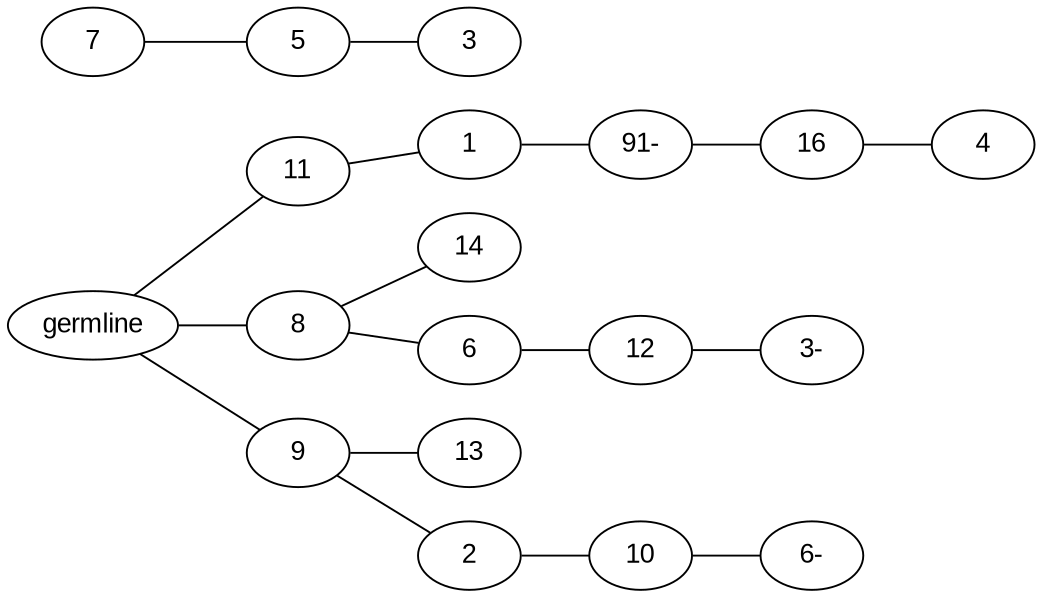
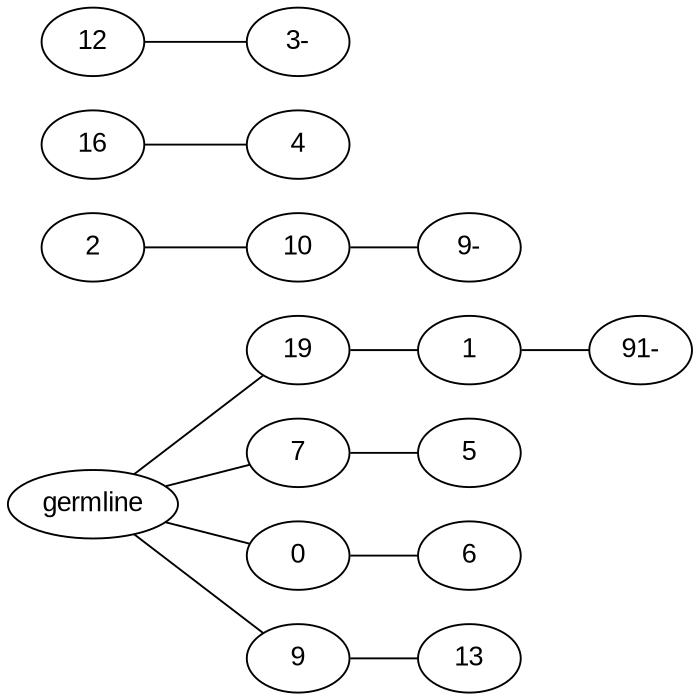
node "3": removed
edge "91-" -- "16": removed
node "11": label "11" -> "19"
node "14": removed
node "8": label "8" -> "0"
edge "6" -- "12": removed
edge "7" -- "germline": added
edge "9" -- "2": removed
node "6-": label "6-" -> "9-"
